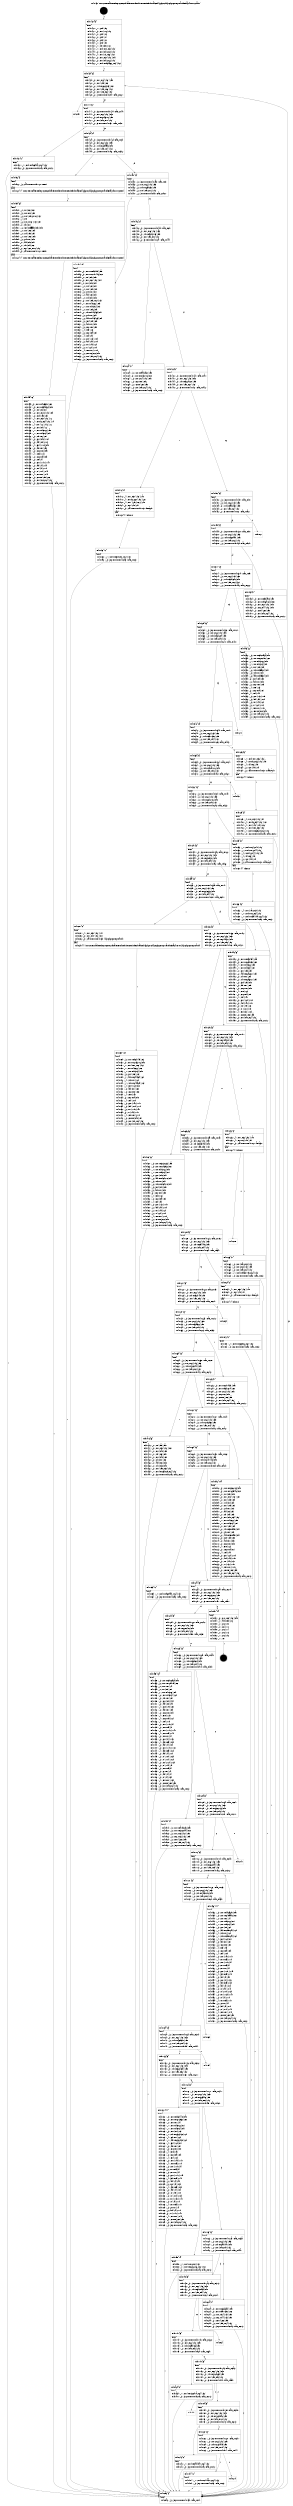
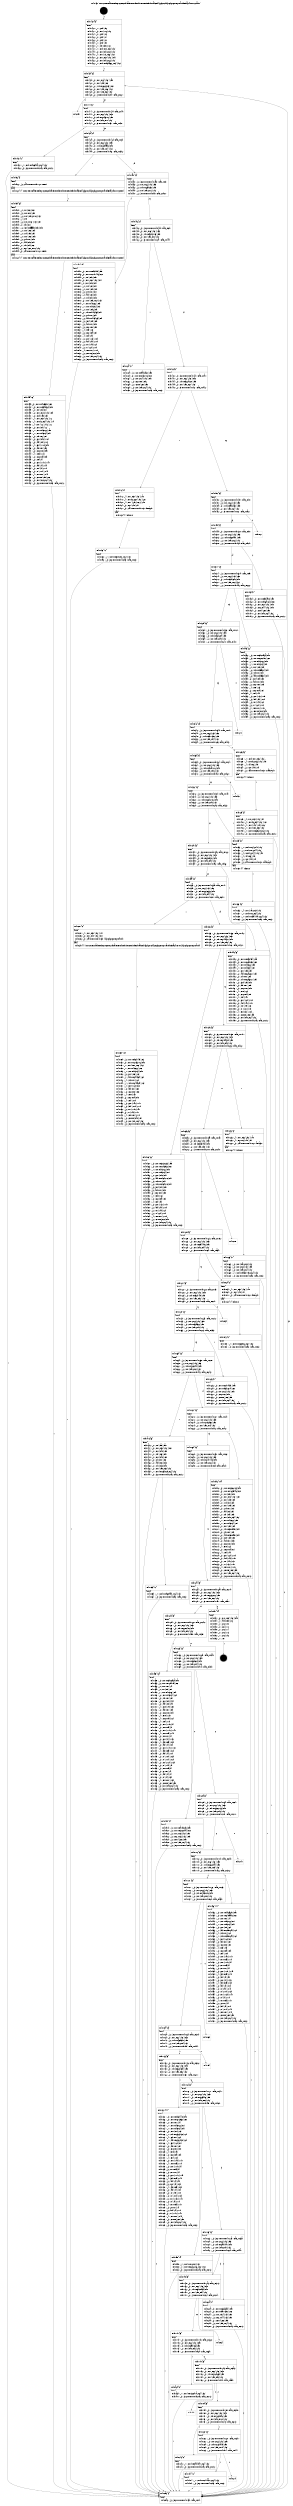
edge "0x401858 [13]" -> "0x40207e": now "0x4015f5 [25]" -> "0x40207e"
edge "0x40168b [25]" -> "0x401e5d [12]": now "0x401a75 [33]" -> "0x401e5d [12]"
